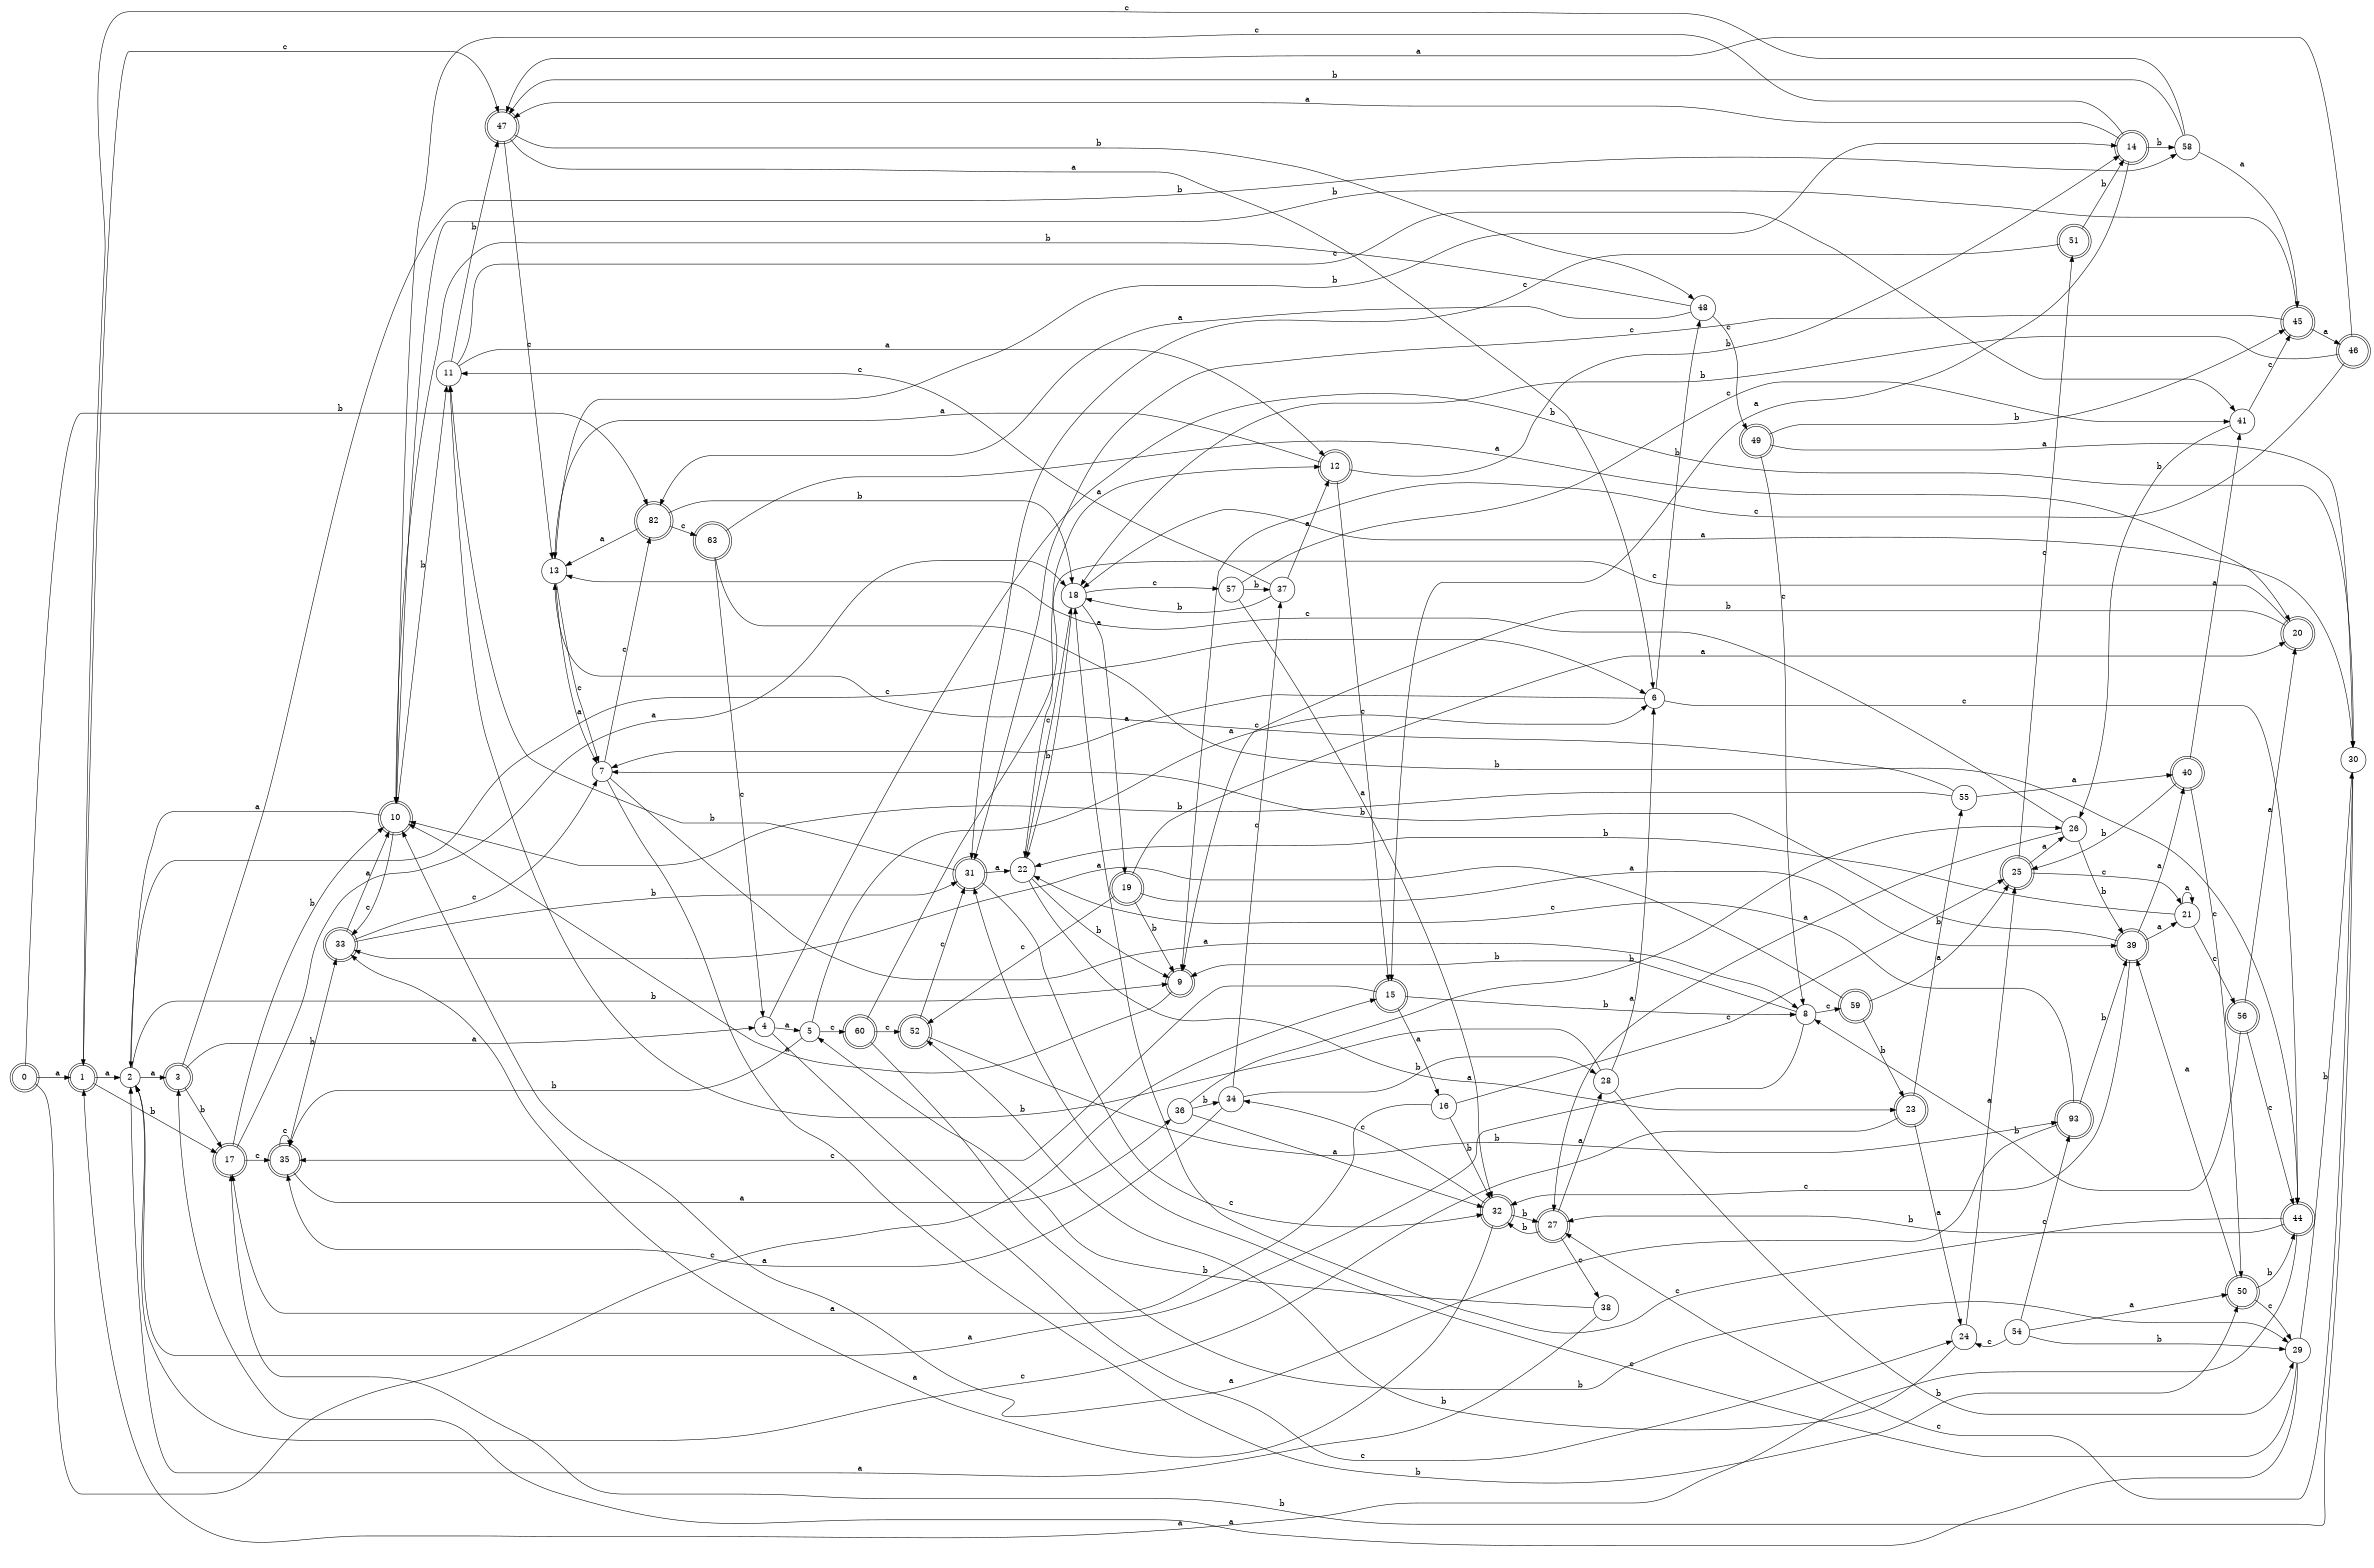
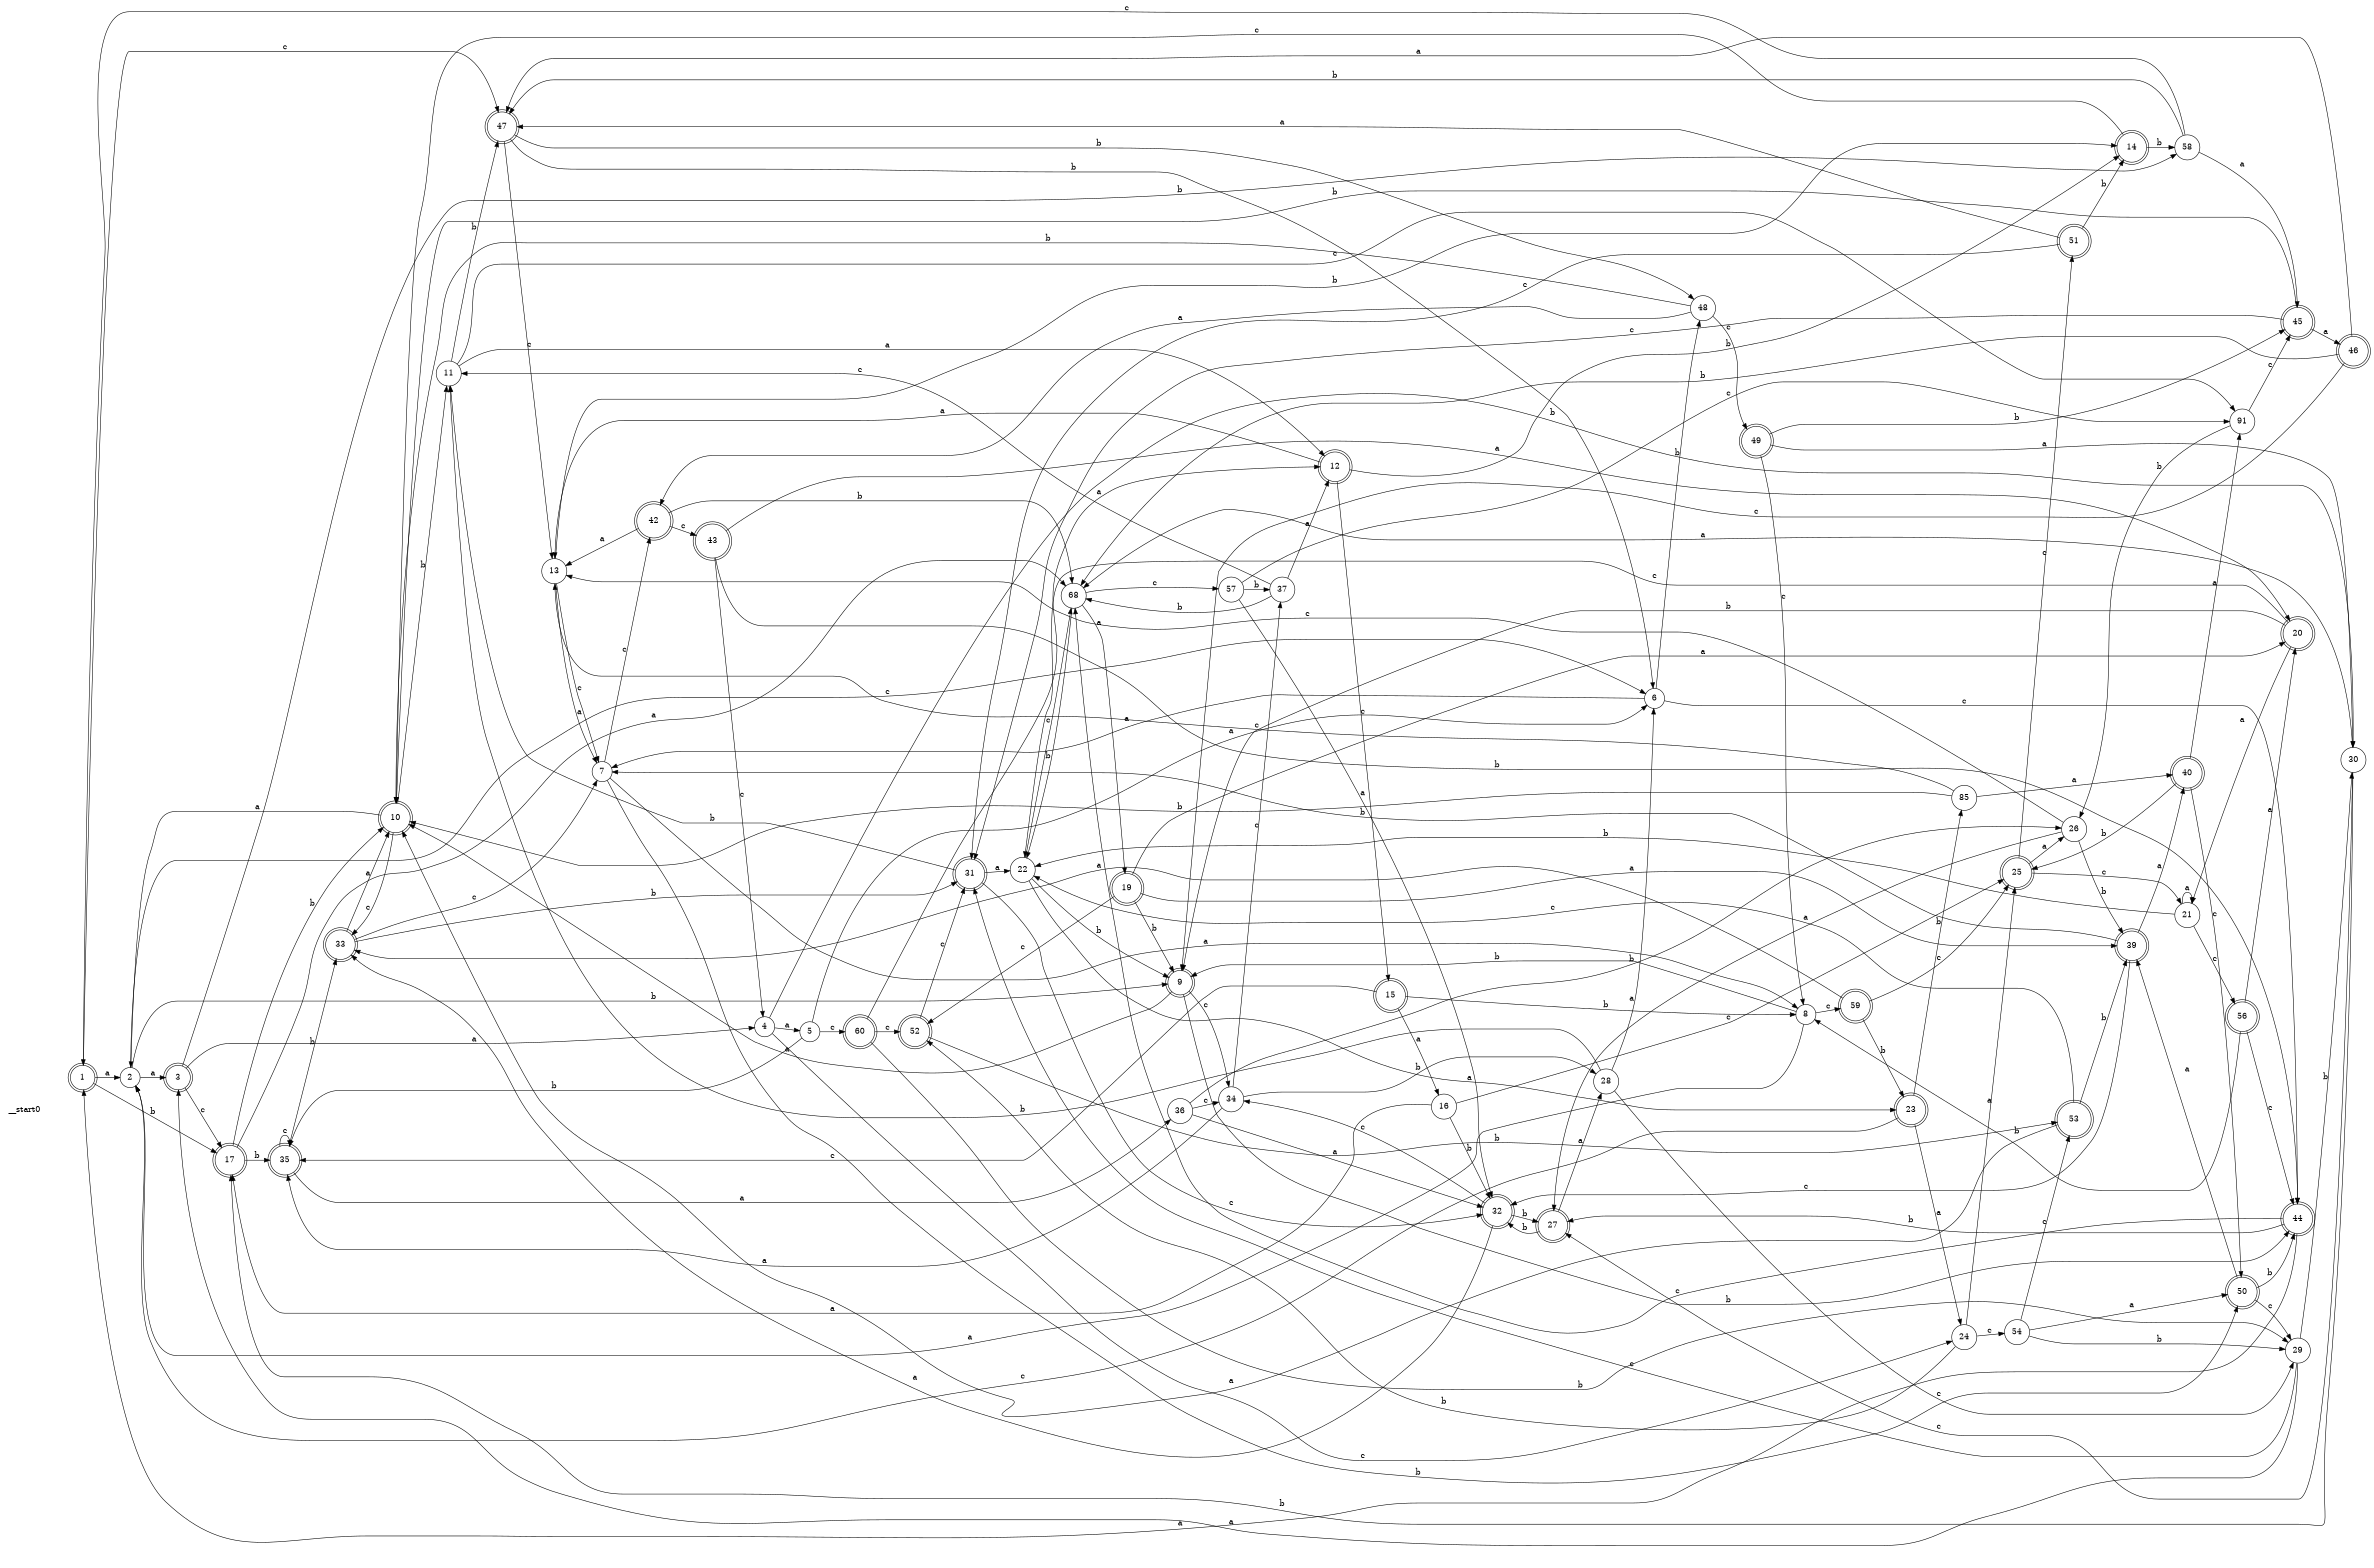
edge "14" -> "47": now "51" -> "47"
edge "47" -> "6": label "a" -> "b"
node "41": label "41" -> "91"
node "82": label "82" -> "42"
edge "14" -> "15": removed, label "a"
node "63": label "63" -> "43"
node "18": label "18" -> "68"
node "55": label "55" -> "85"
edge "39" -> "21": now "20" -> "21"
edge "59" -> "25": label "a" -> "c"
edge "9" -> "34": added, label "c"
node "0": removed
edge "36" -> "34": label "b" -> "c"
node "__start0": added
edge "3" -> "17": label "b" -> "c"
node "93": label "93" -> "53"
edge "17" -> "35": label "c" -> "b"
edge "9" -> "44": added, label "b"
node "38": removed
edge "54" -> "24": reversed
edge "28" -> "29": label "b" -> "c"
